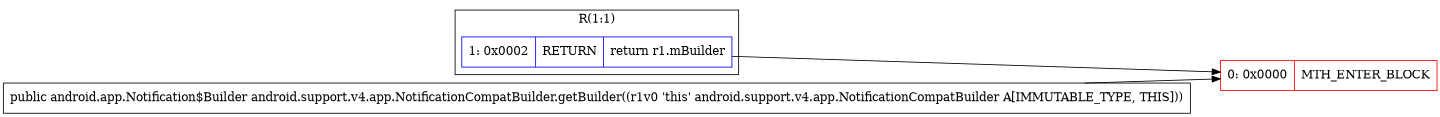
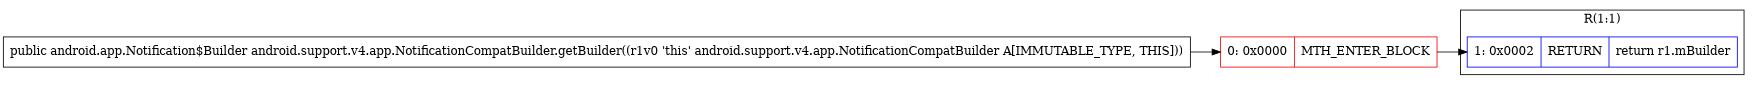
edge "1: 0x0002" -> "0: 0x0000": reversed
